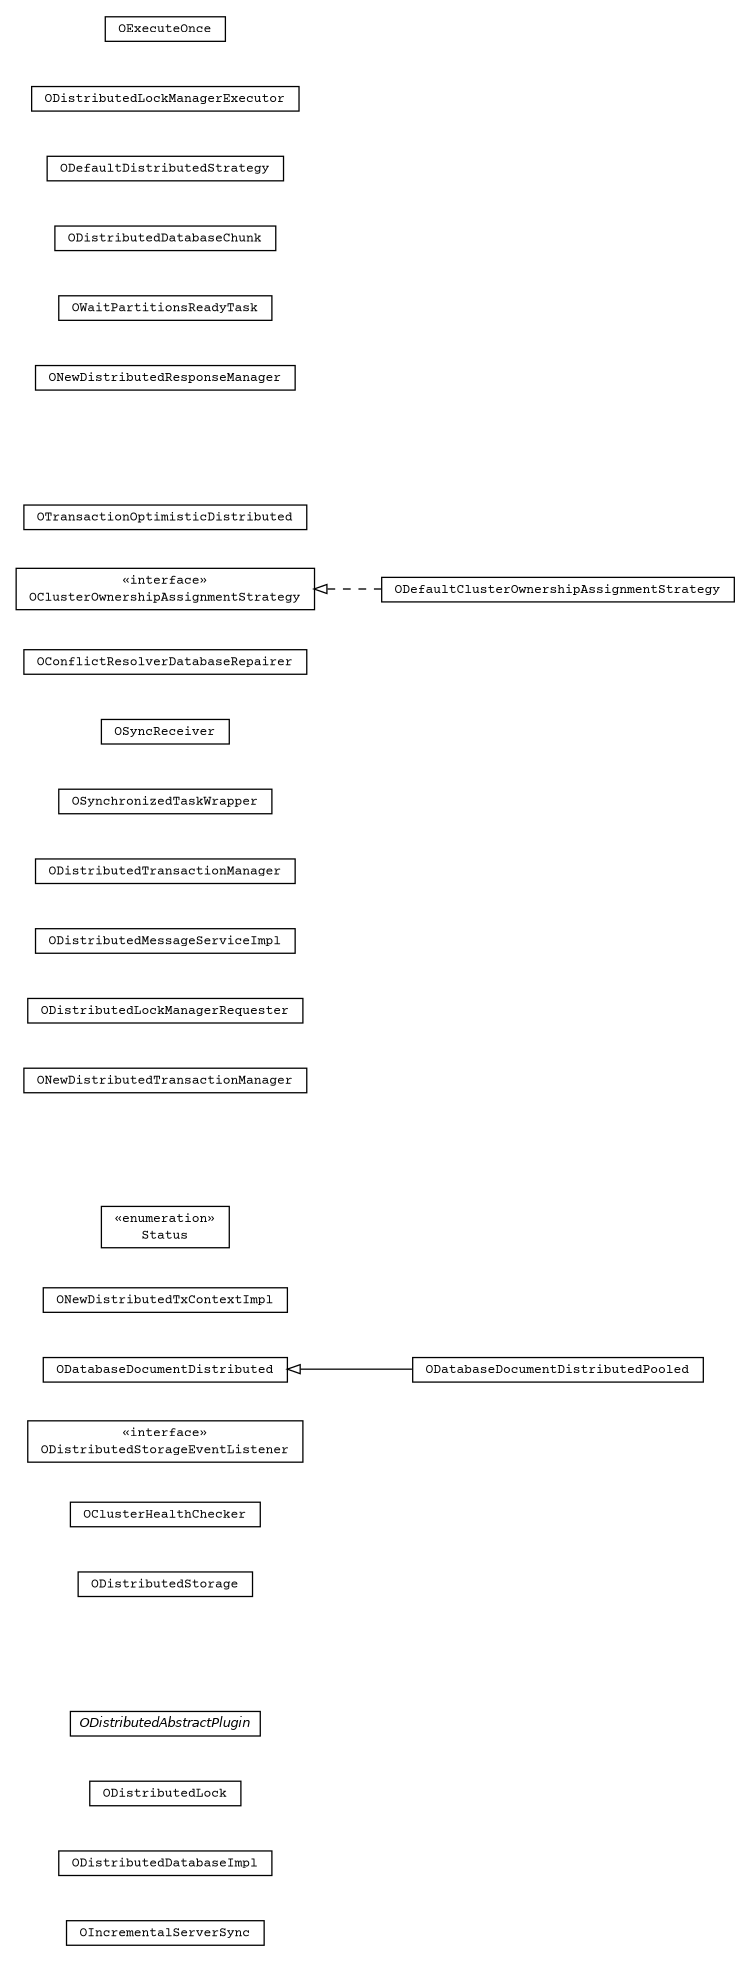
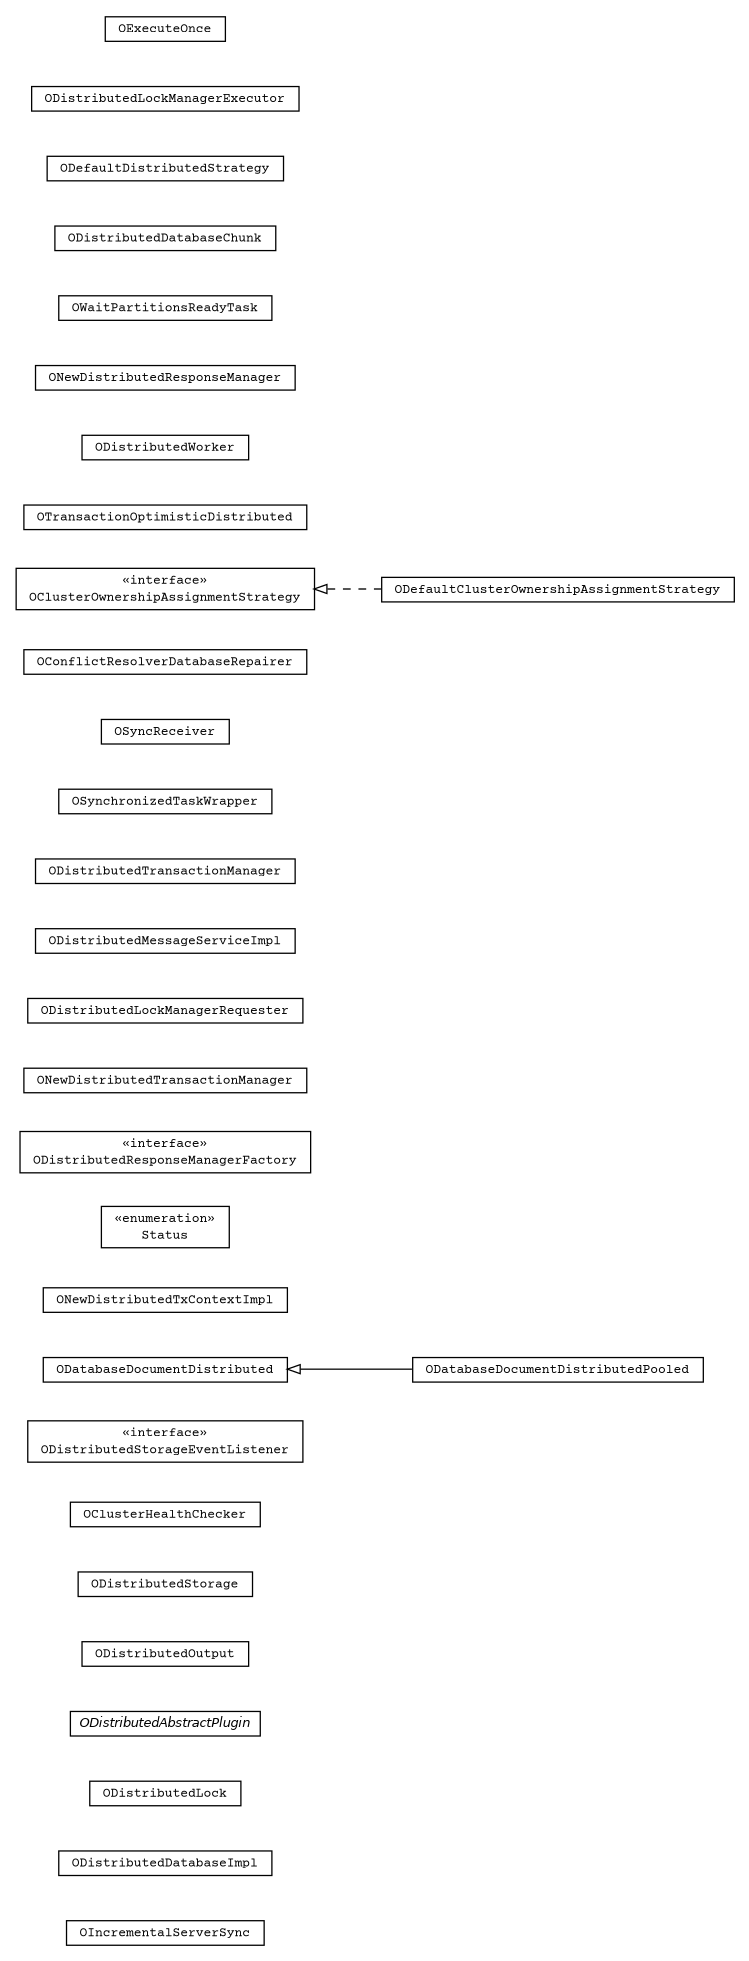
node "ODistributedWorker": added
node "ODistributedResponseManagerFactory": added
node "ODistributedOutput": added
